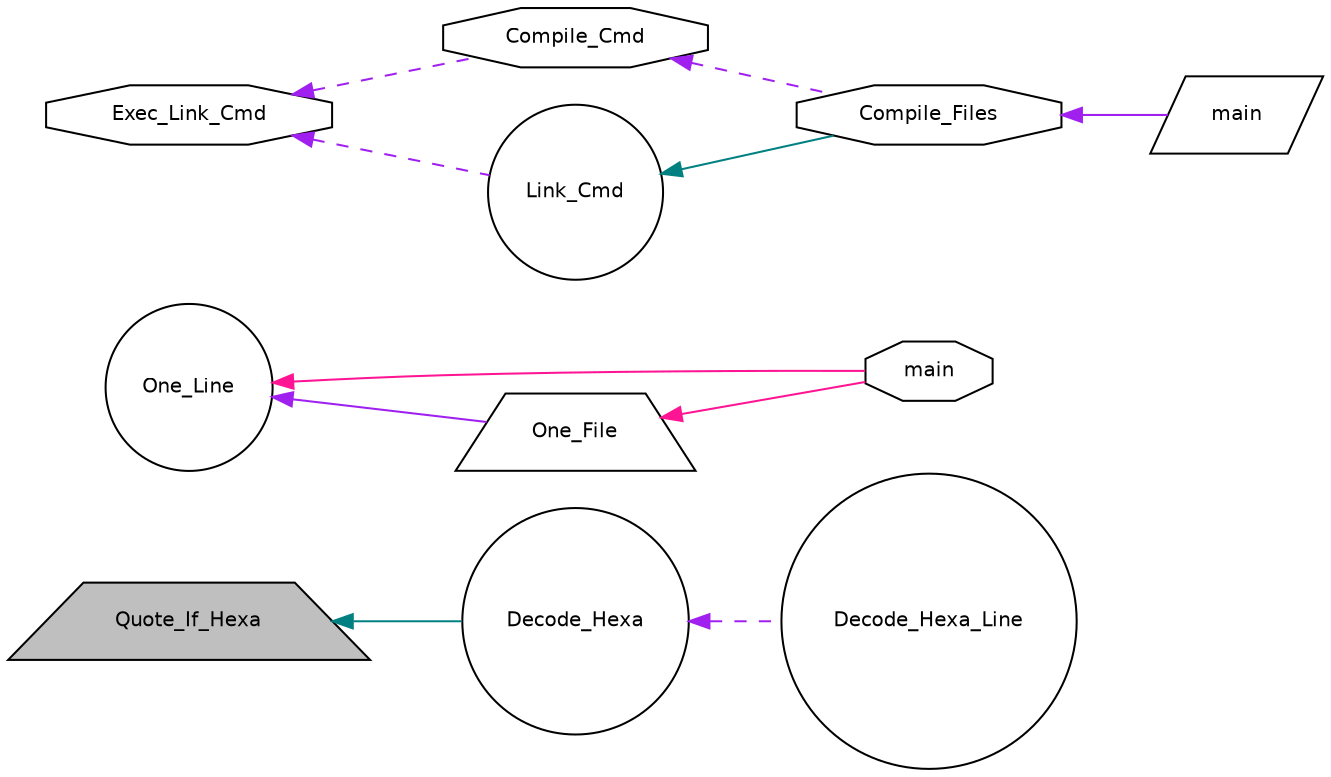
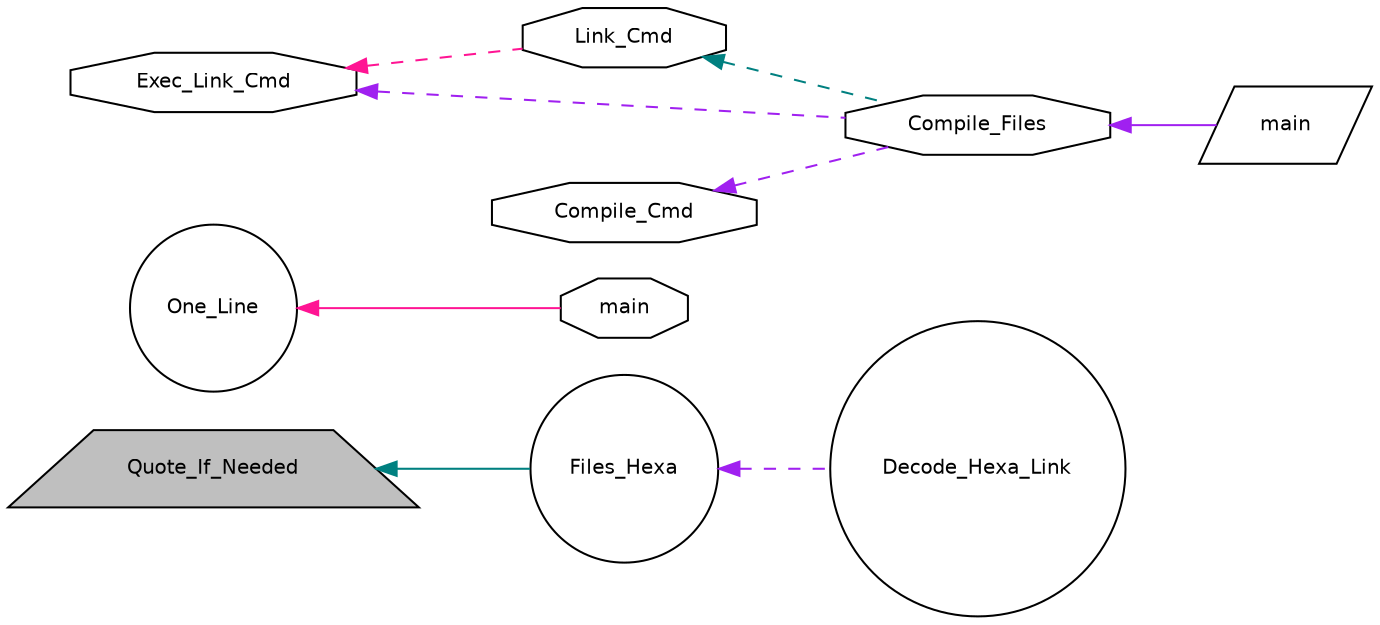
edge "Compile_Cmd" -> "Exec_Link_Cmd": now "Compile_Files" -> "Exec_Link_Cmd"
edge "Compile_Files" -> "Link_Cmd": style solid -> dashed
edge "Link_Cmd" -> "Exec_Link_Cmd": color purple -> deeppink
node "Link_Cmd": shape circle -> octagon
node "One_File": removed
node "Quote_If_Hexa": label "Quote_If_Hexa" -> "Quote_If_Needed"
node "Decode_Hexa": label "Decode_Hexa" -> "Files_Hexa"
node "Decode_Hexa_Line": label "Decode_Hexa_Line" -> "Decode_Hexa_Link"
